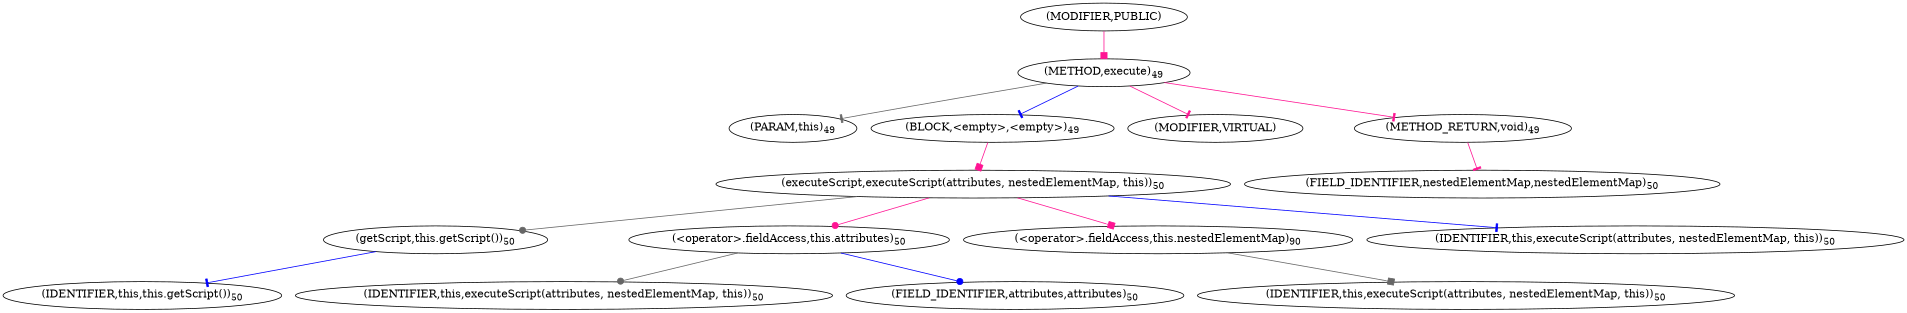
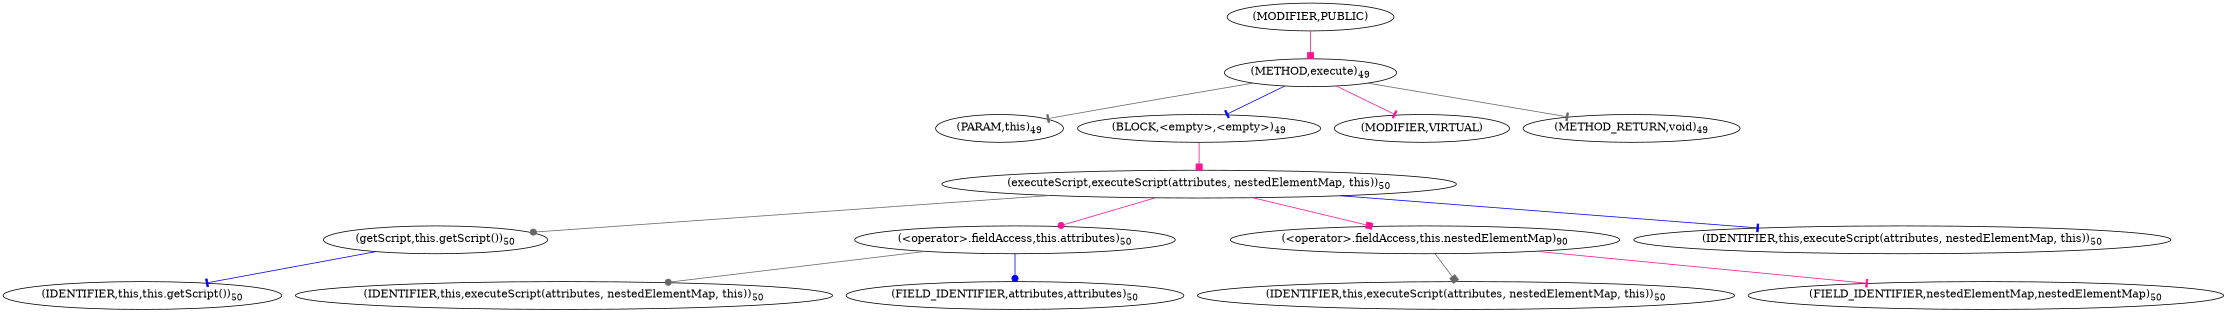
edge "(METHOD,execute)" -> "(METHOD_RETURN,void)": color deeppink -> gray40
edge "(METHOD_RETURN,void)" -> "(FIELD_IDENTIFIER,nestedElementMap,nestedElementMap)": now "(<operator>.fieldAccess,this.nestedElementMap)" -> "(FIELD_IDENTIFIER,nestedElementMap,nestedElementMap)"
